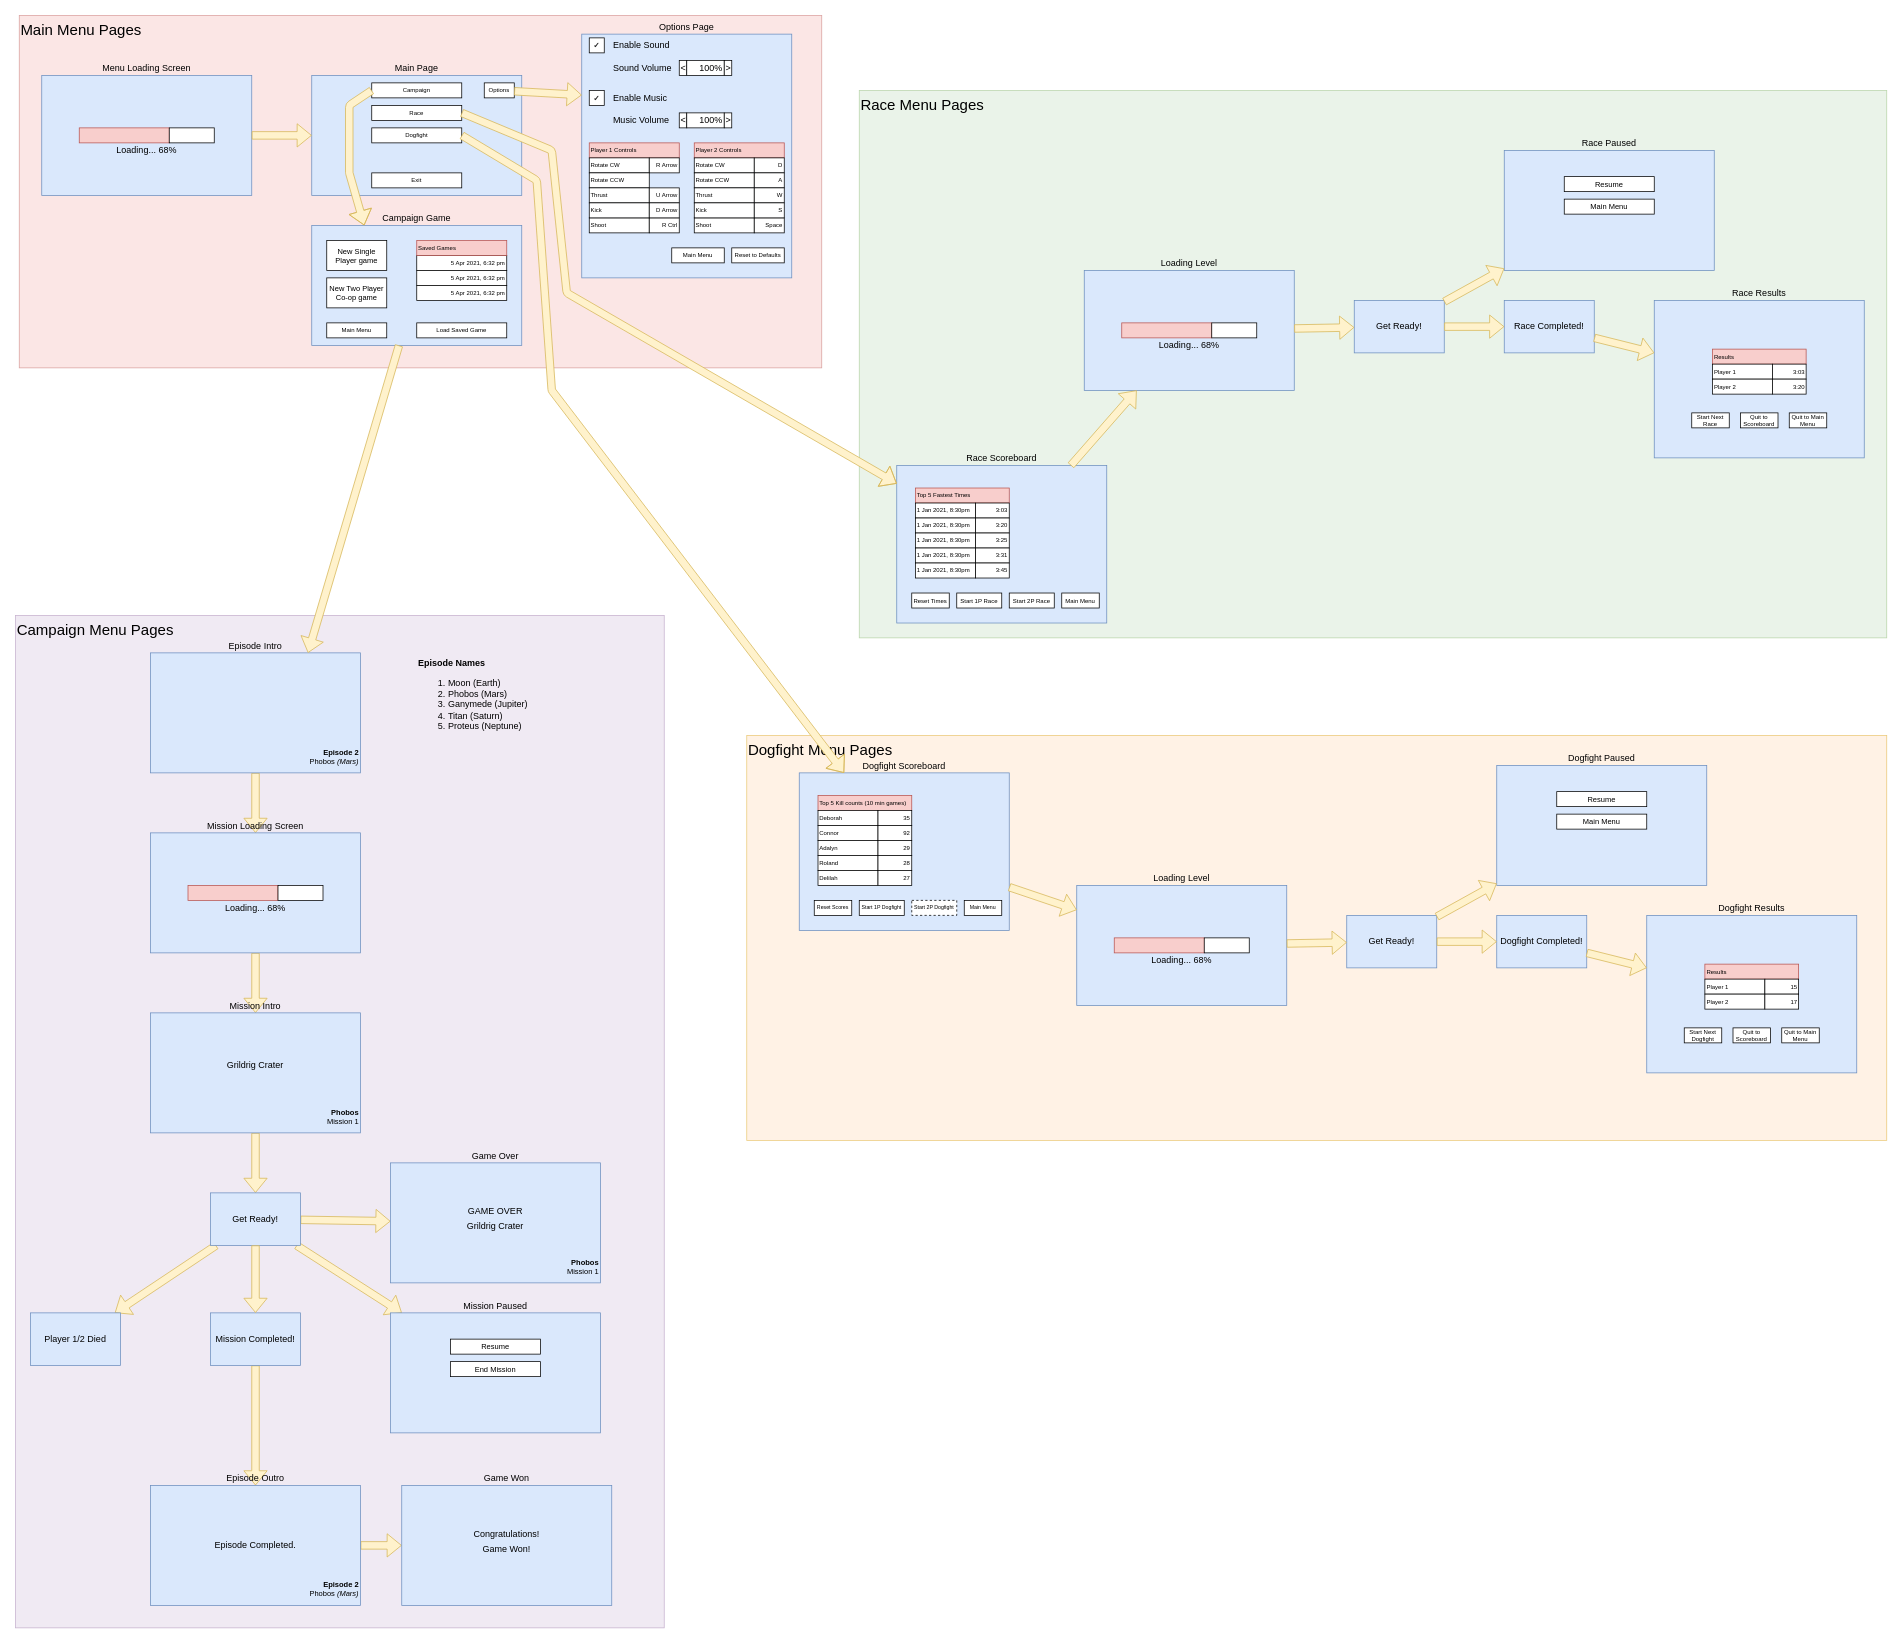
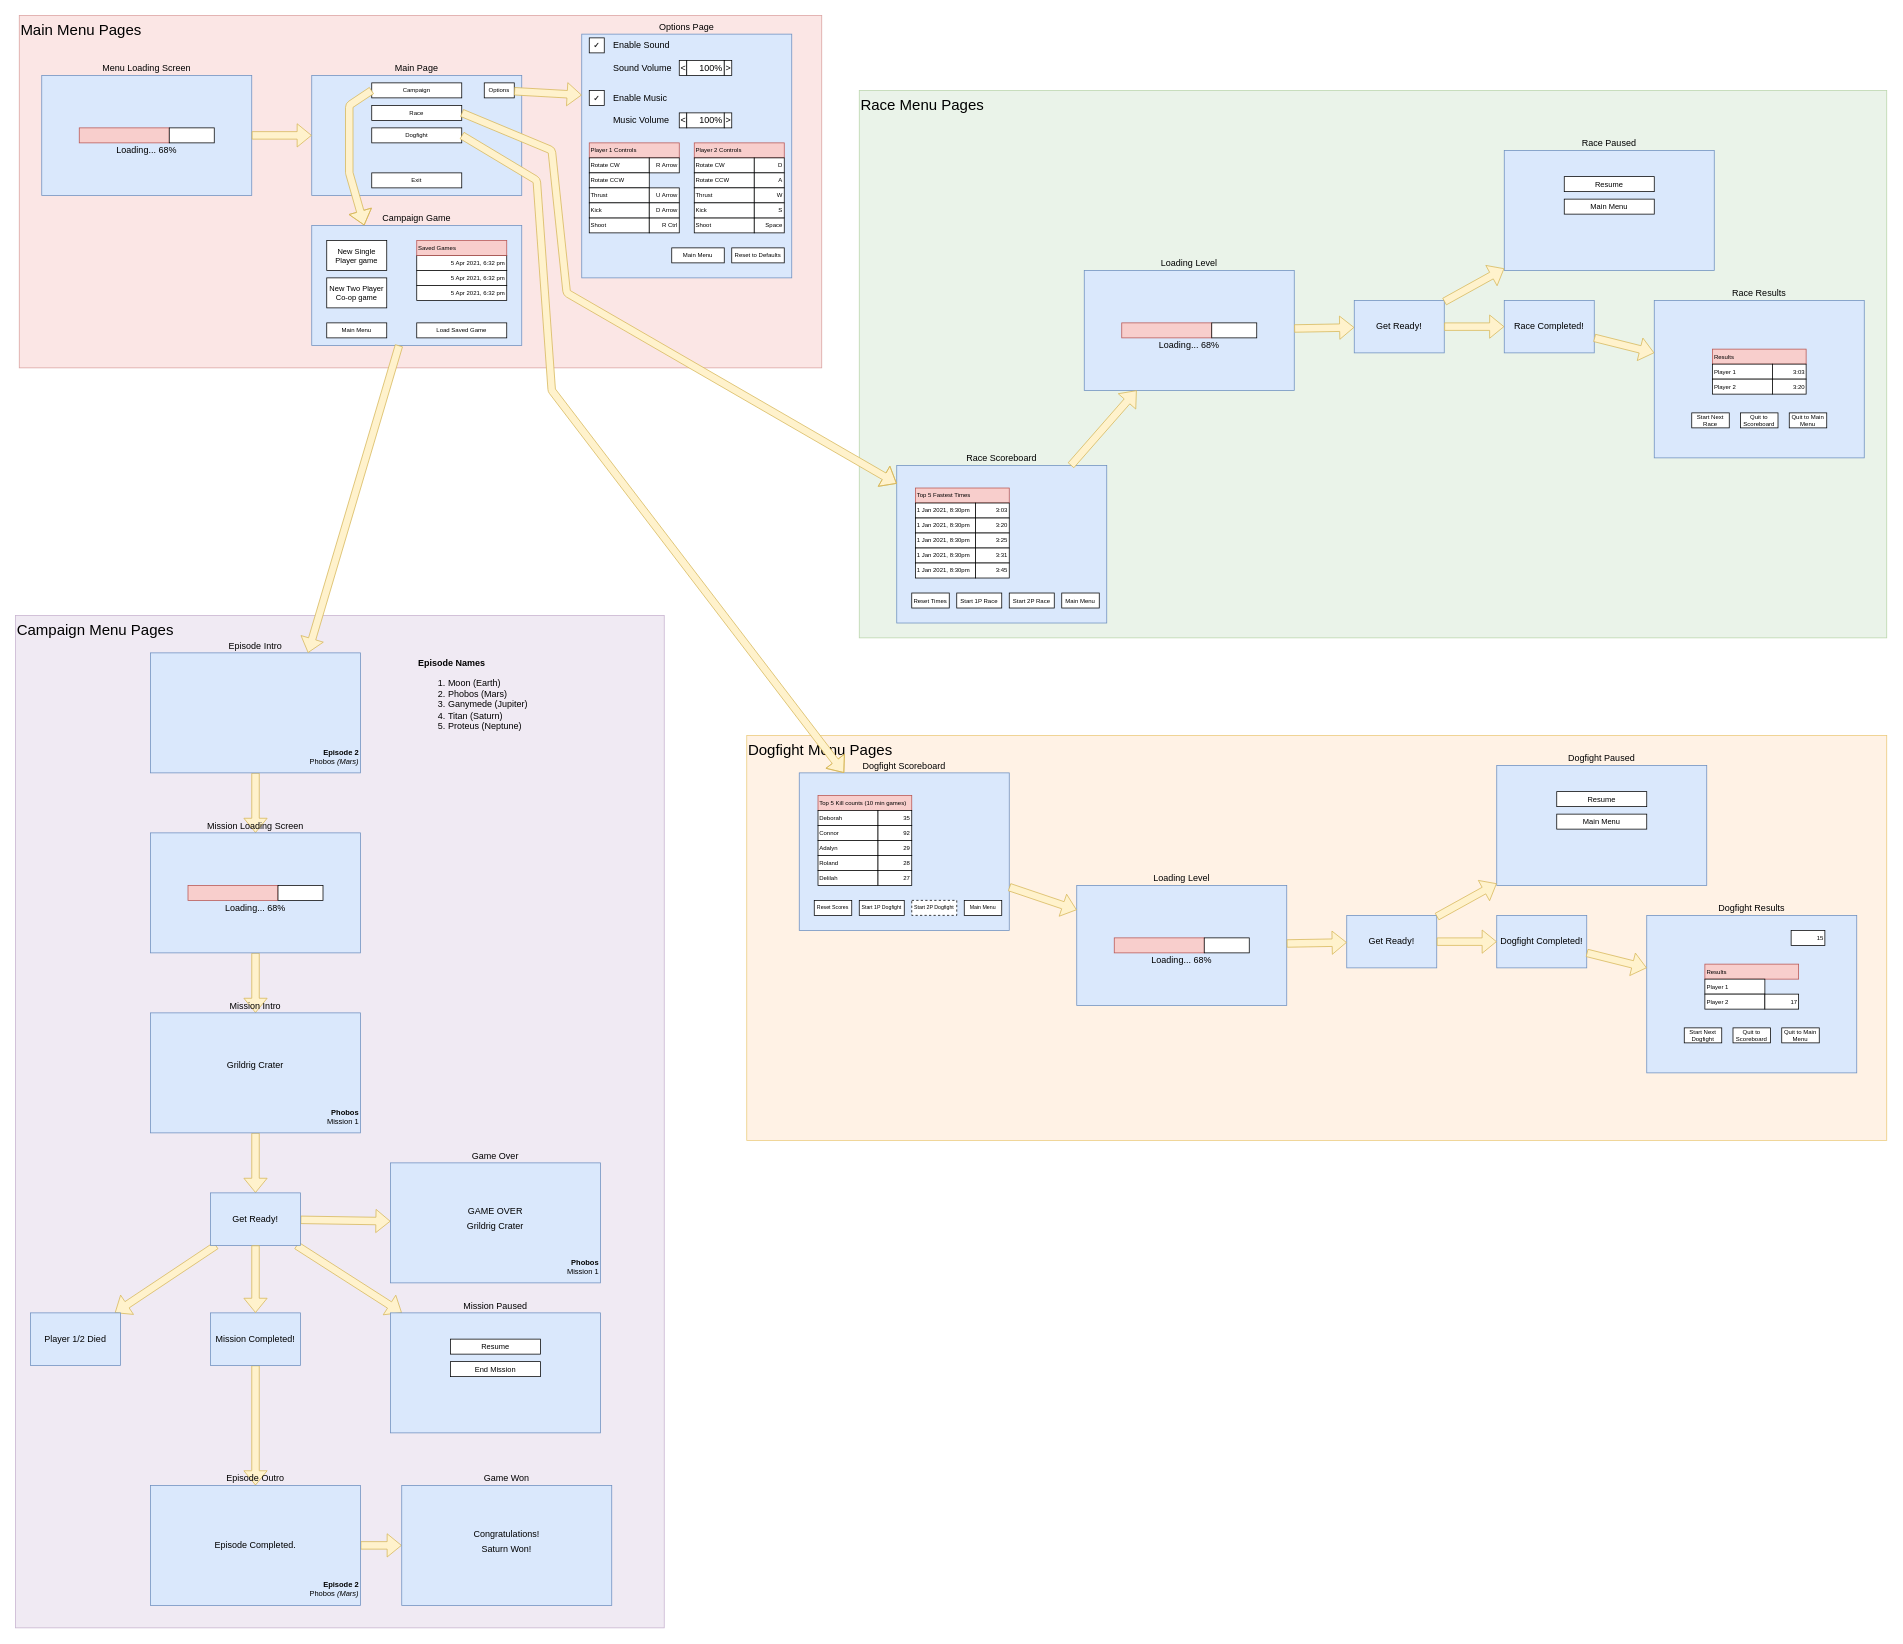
node "15": moved (1782, 987) -> (1808, 938)
node "Game Won!": label "Game Won!" -> "Saturn Won!"
